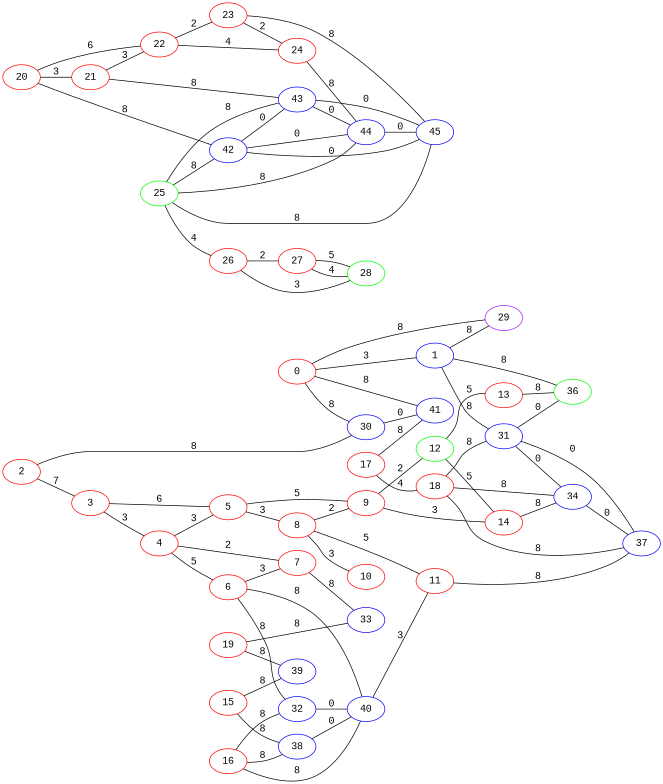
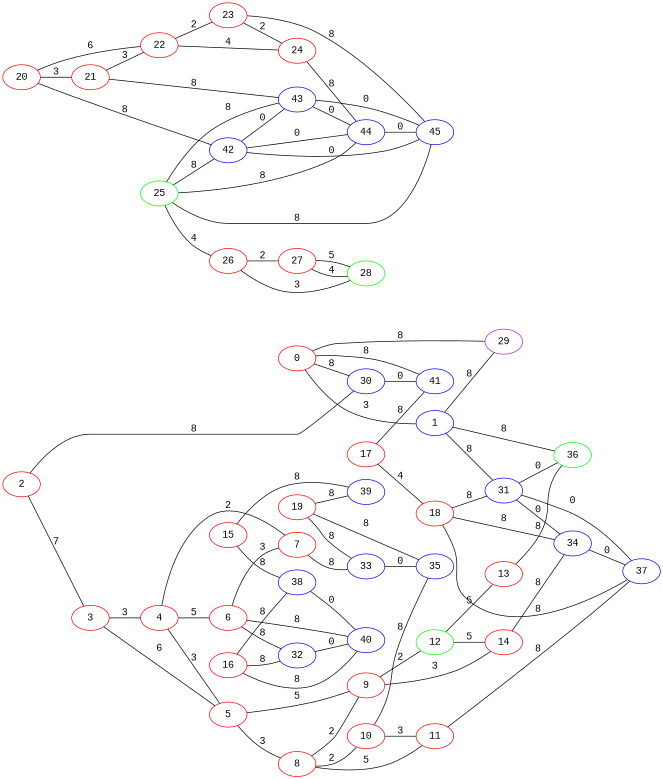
edge "8" -- "10": label "3" -> "2"
node "35": added
edge "11" -- "40": now "11" -- "10"
